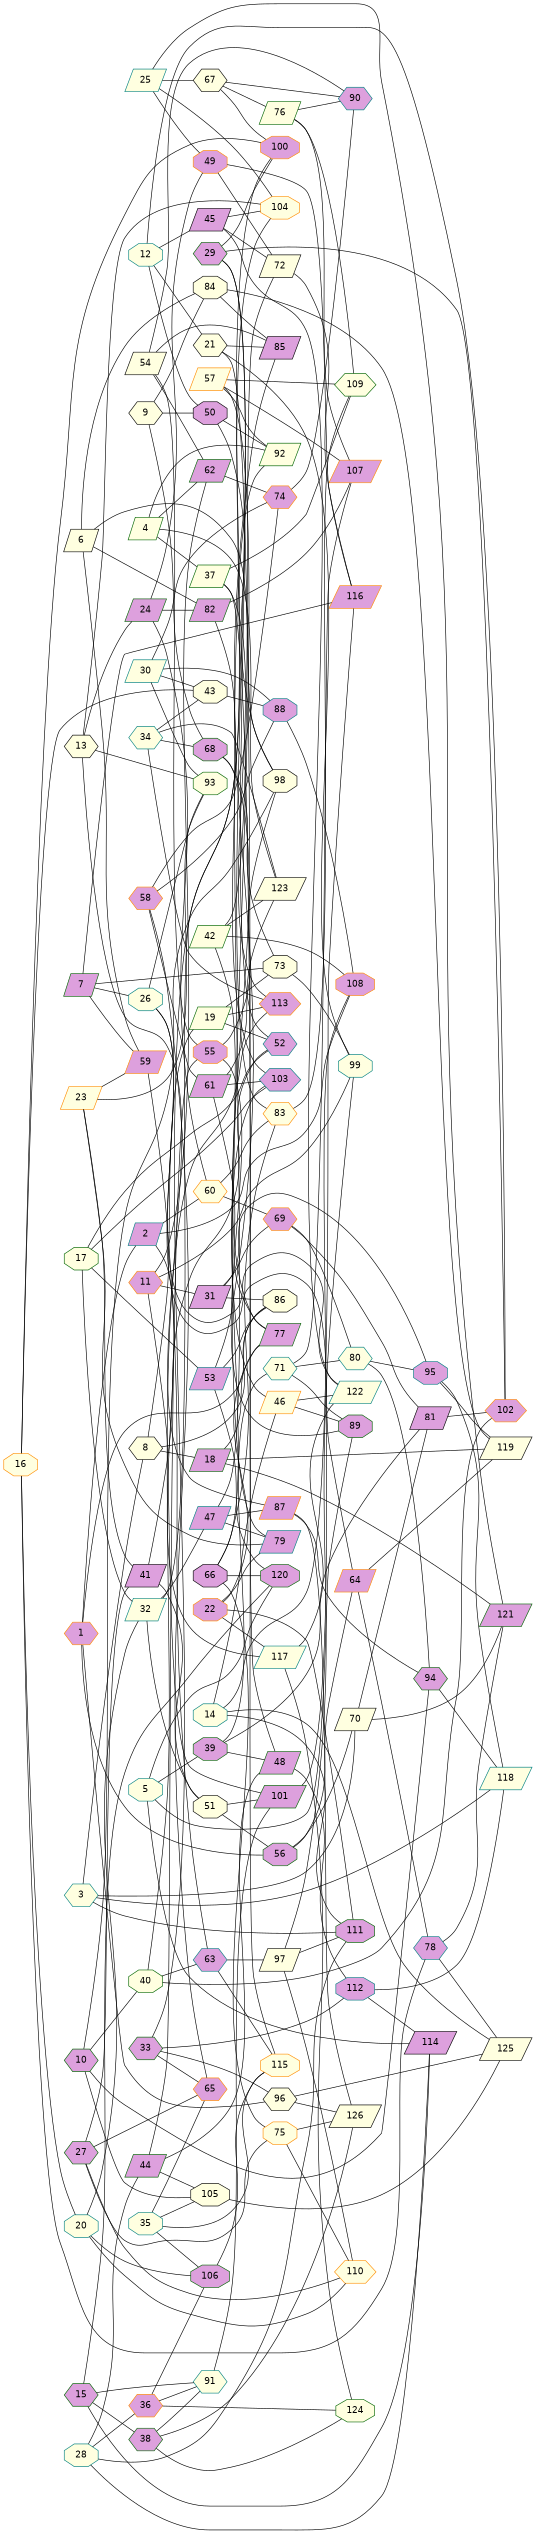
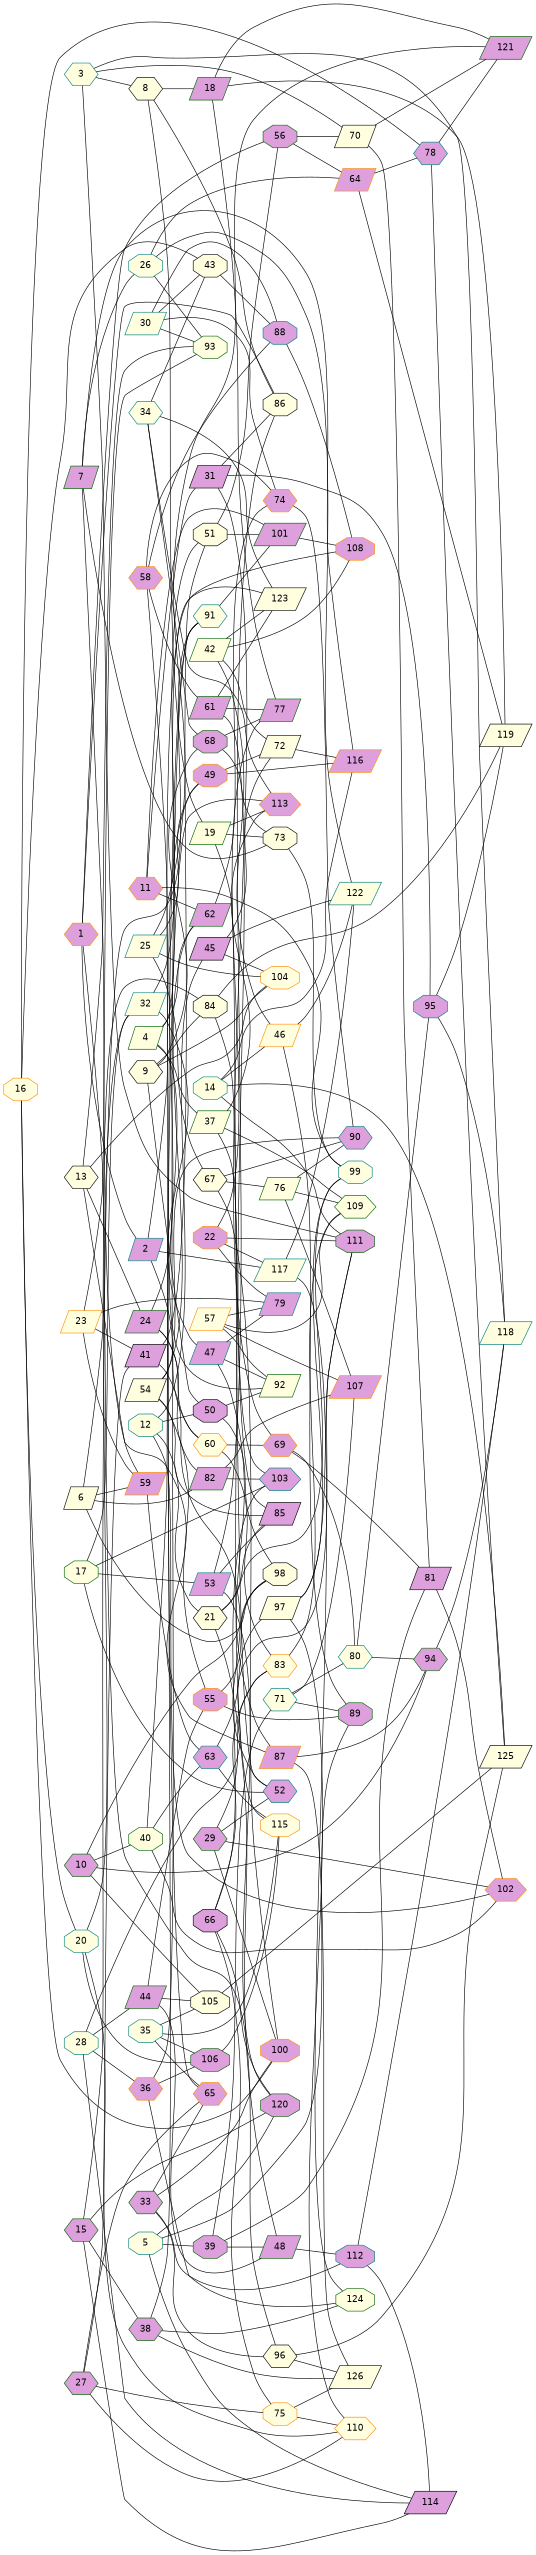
edge "104" -- "32": now "104" -- "9"
